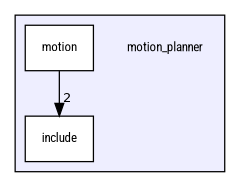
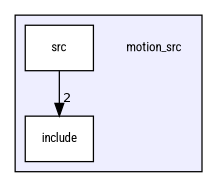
node "motion": label "motion" -> "src"
node "motion_planner": label "motion_planner" -> "motion_src"
